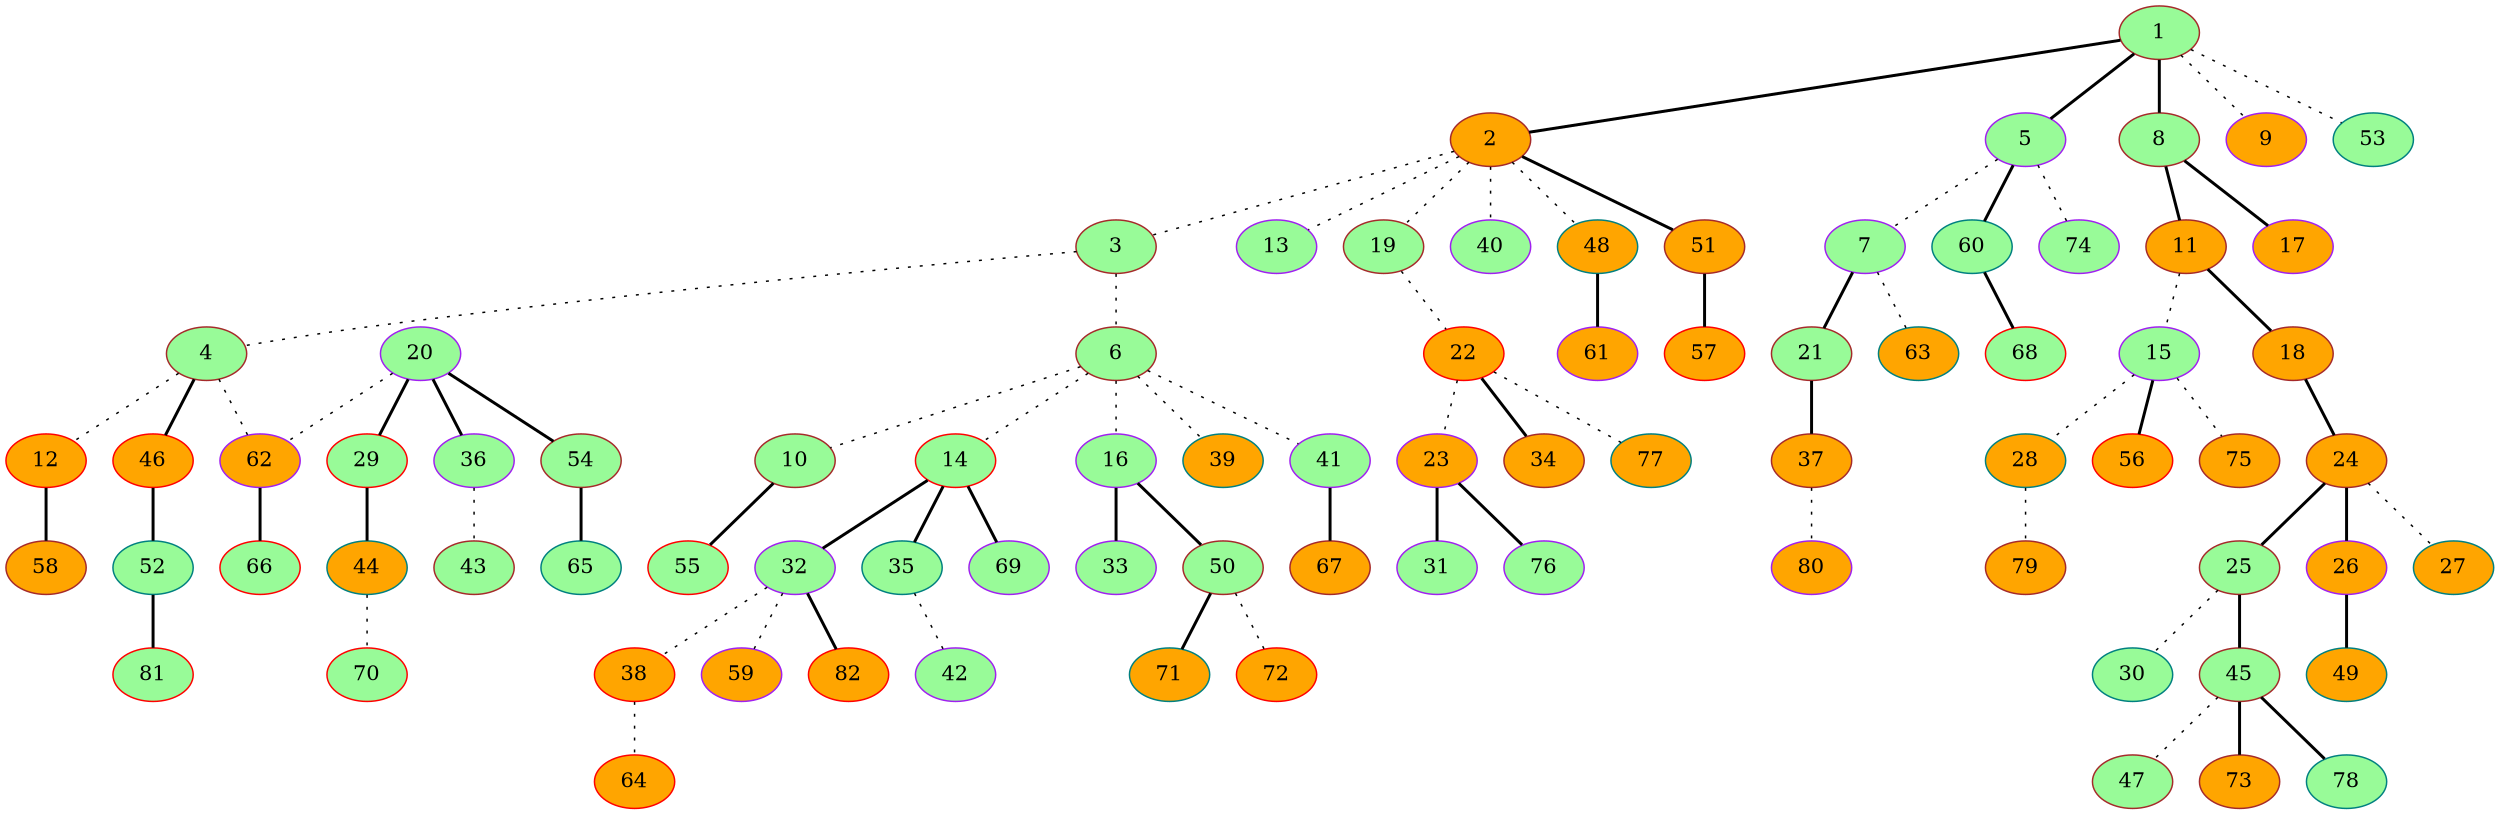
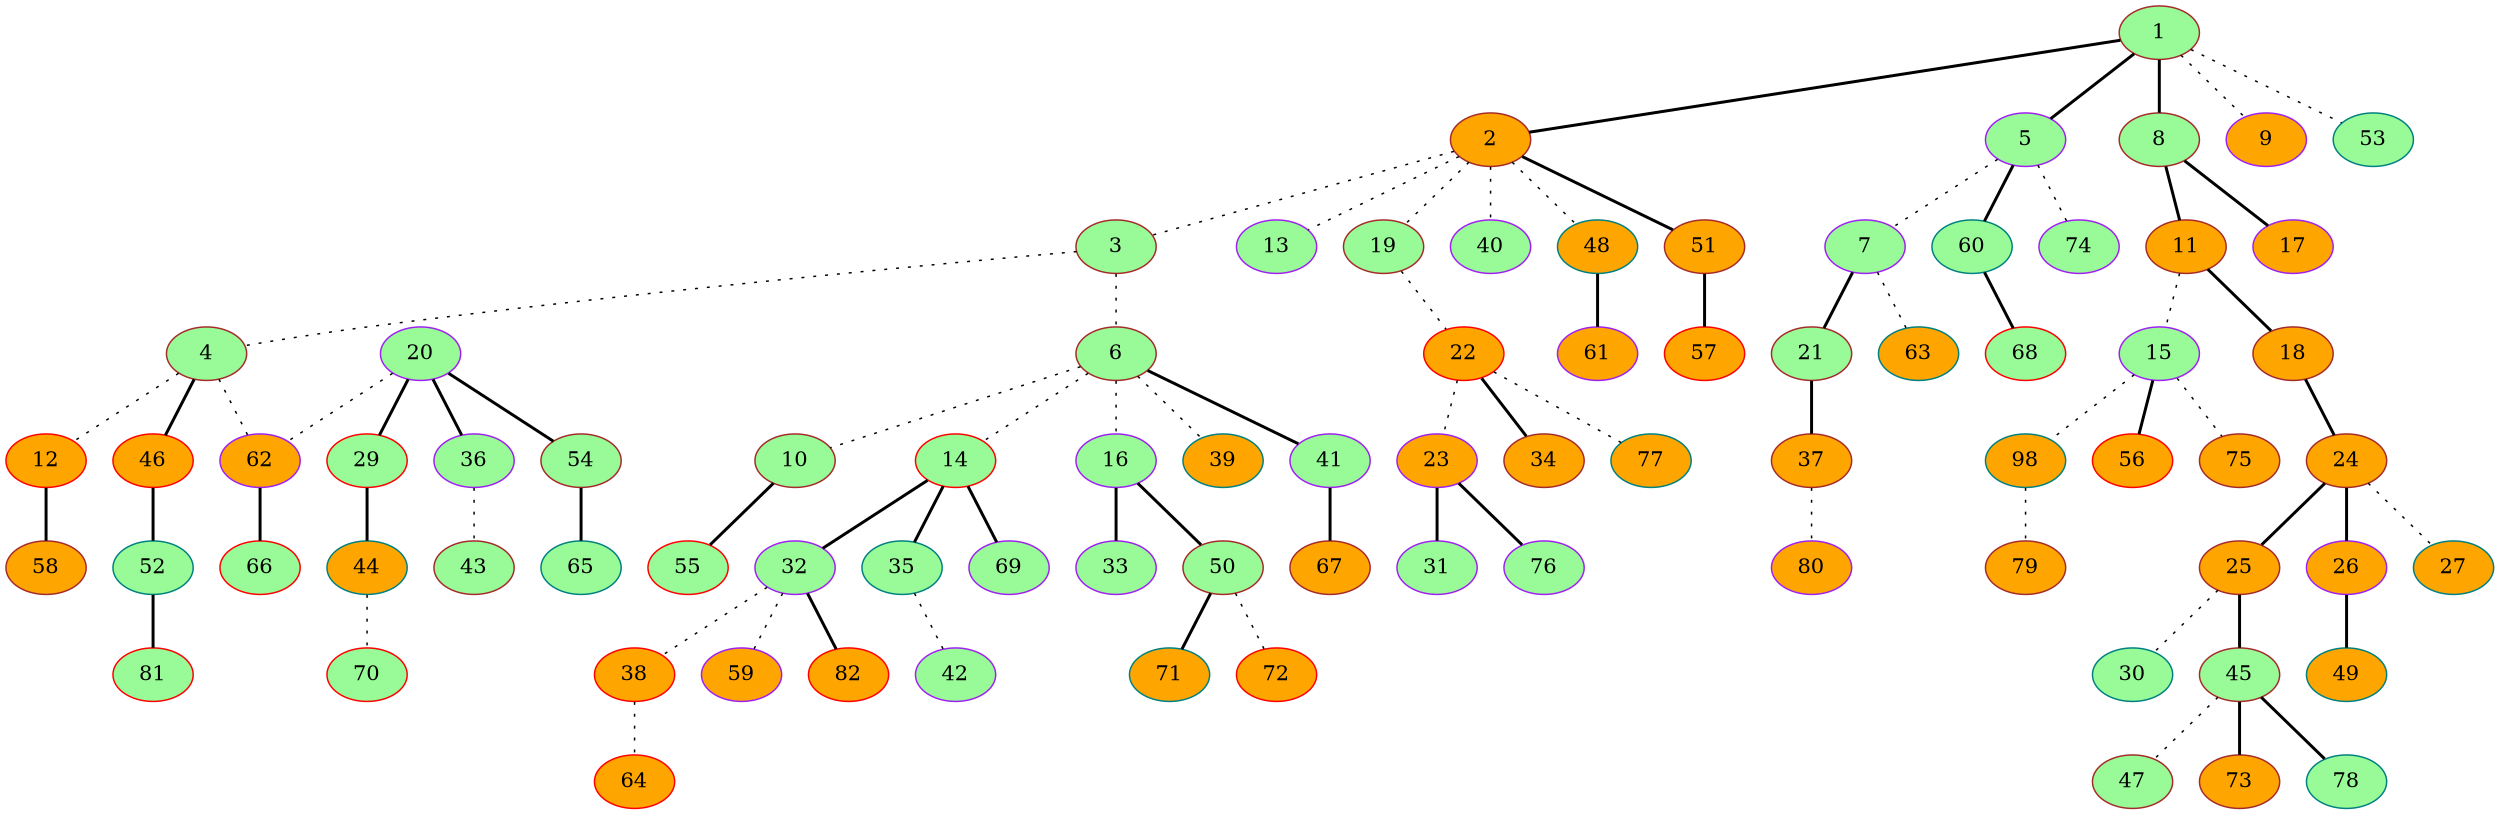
edge "6" -- "41": style dotted -> bold
node "28": label "28" -> "98"
node "25": fillcolor palegreen -> orange
